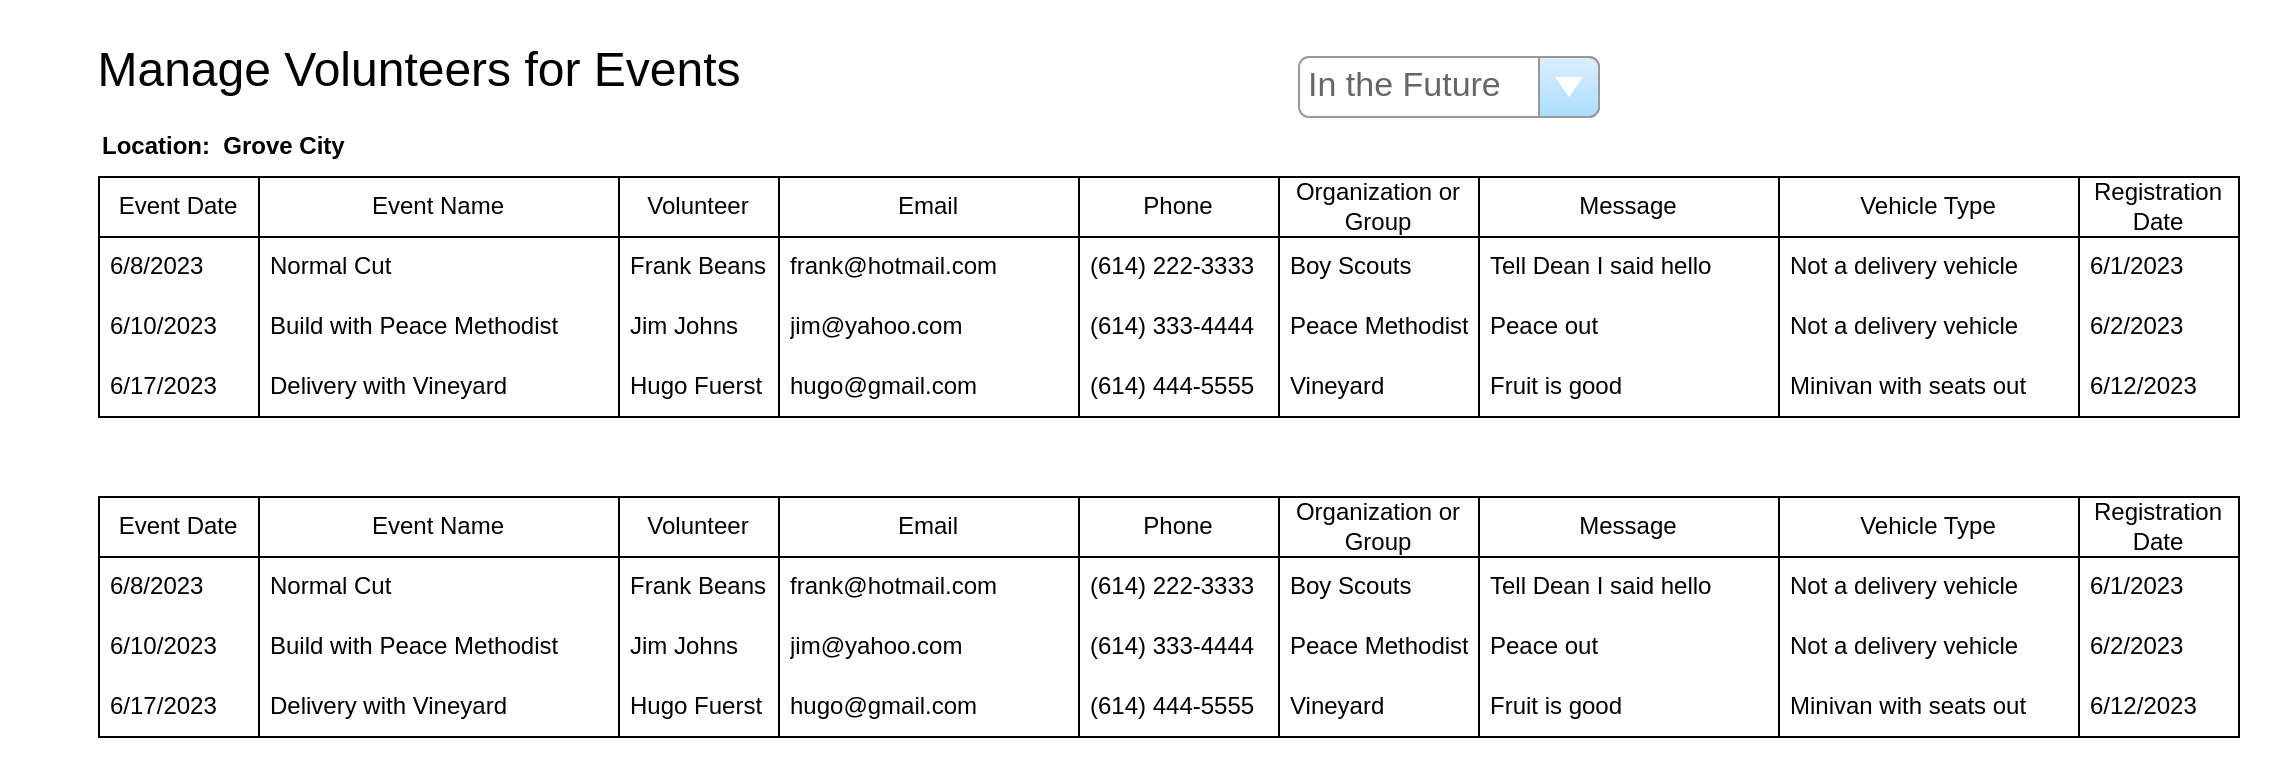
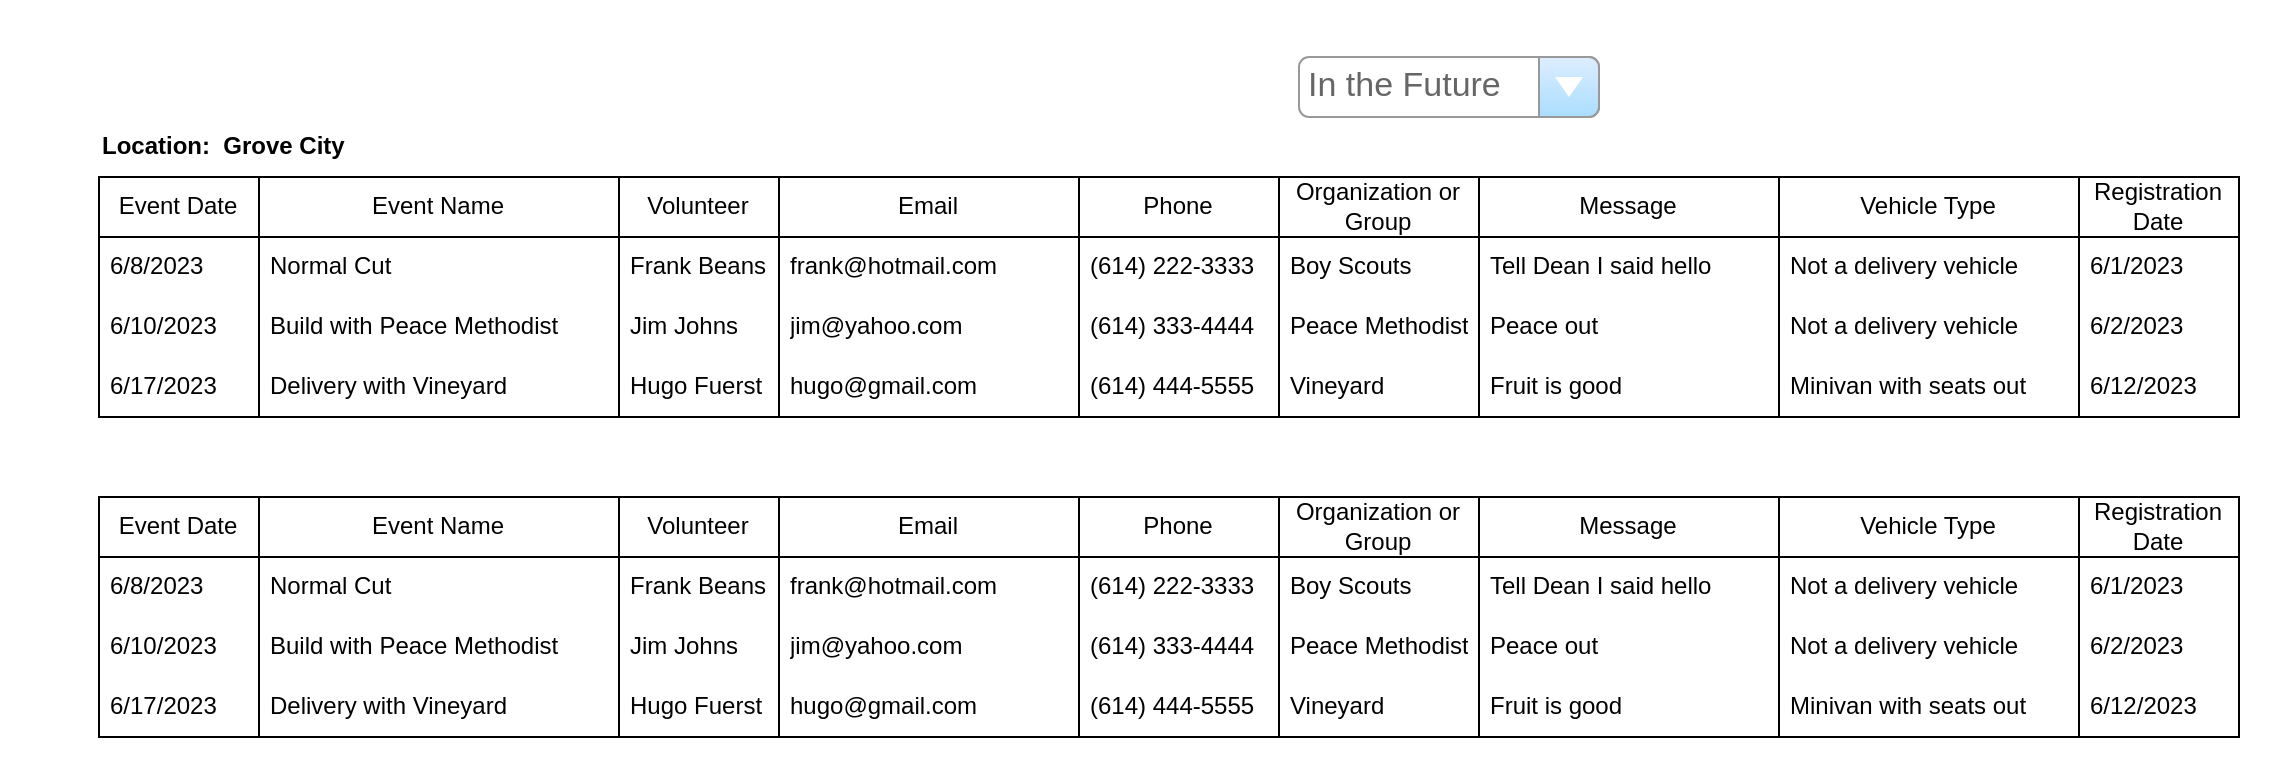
node "Manage Volunteers for Events": removed
